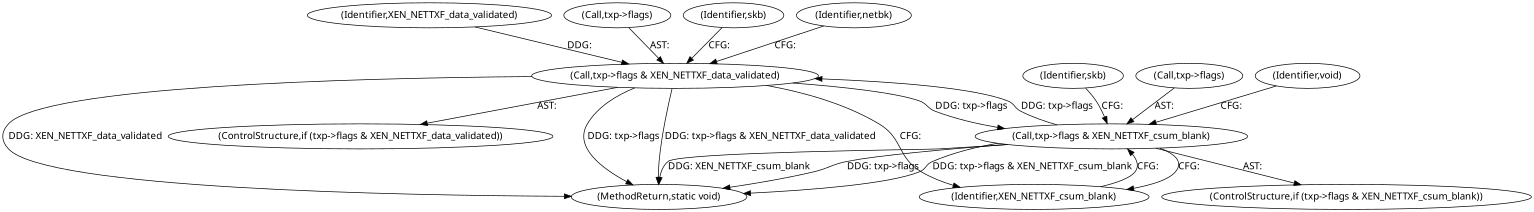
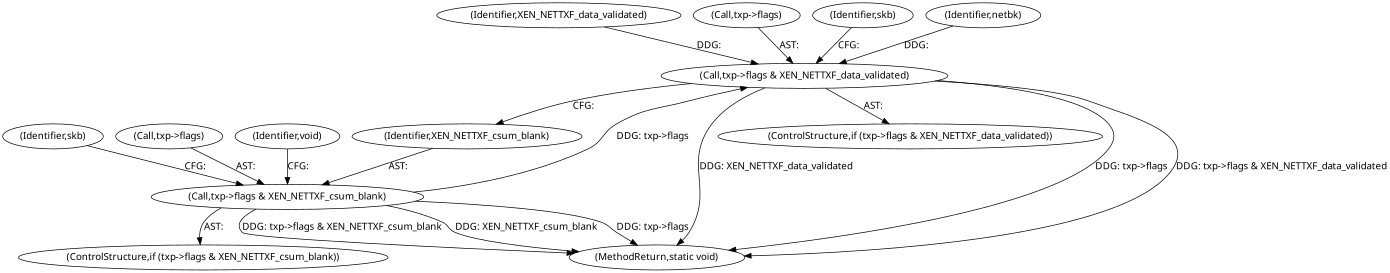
edge "(Identifier,netbk)" -> "(Call,txp->flags & XEN_NETTXF_data_validated)": label "CFG: " -> "DDG: "
edge "(Call,txp->flags & XEN_NETTXF_data_validated)" -> "(Call,txp->flags & XEN_NETTXF_csum_blank)": removed, label "DDG: txp->flags"
edge "(Identifier,XEN_NETTXF_csum_blank)" -> "(Call,txp->flags & XEN_NETTXF_csum_blank)": label "CFG: " -> "AST: "
edge "(Call,txp->flags & XEN_NETTXF_csum_blank)" -> "(Identifier,XEN_NETTXF_csum_blank)": removed, label "CFG:"
